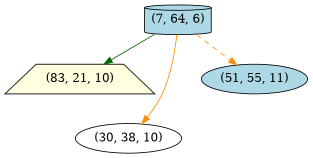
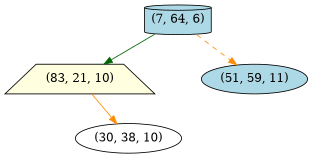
edge "(7, 64, 6)" -> "(30, 38, 10)": now "(83, 21, 10)" -> "(30, 38, 10)"
node "(51, 55, 11)": label "(51, 55, 11)" -> "(51, 59, 11)"
